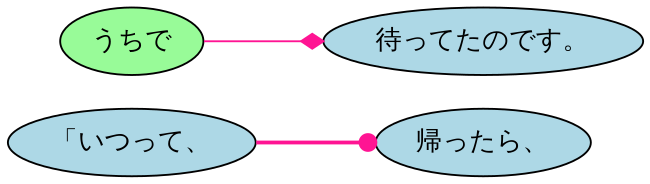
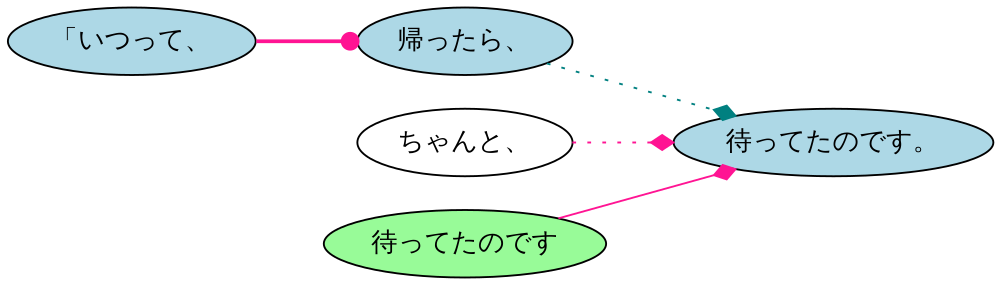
node "うちで": label "うちで" -> "待ってたのです"
edge "帰ったら、" -> "待ってたのです。": added
node "ちゃんと、": added
